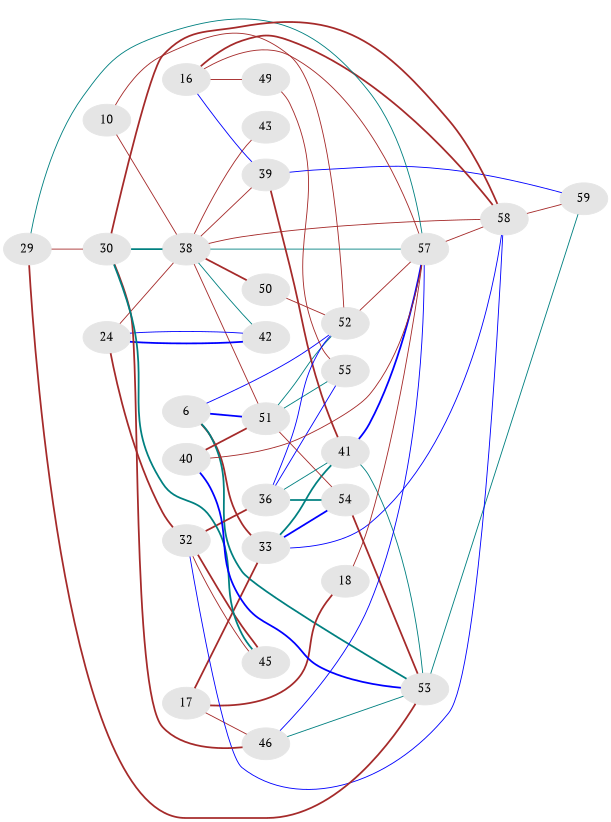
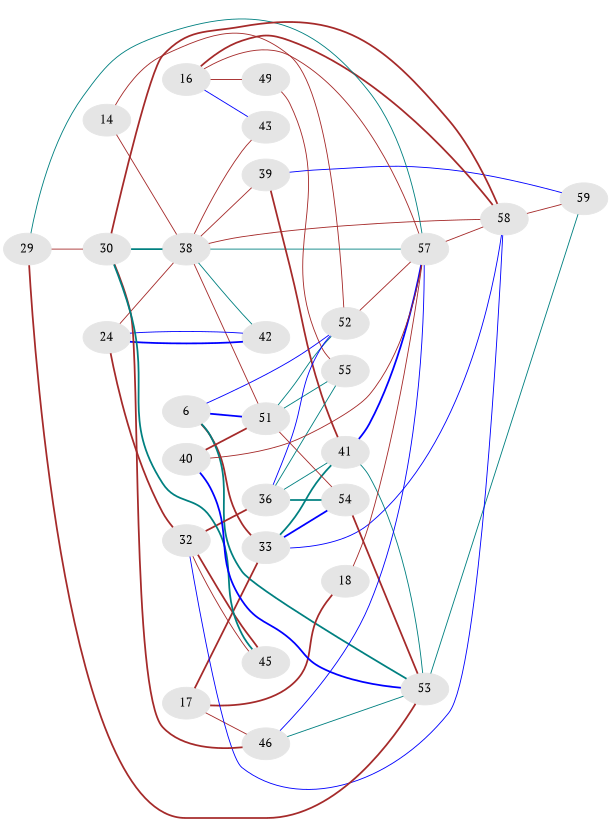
node "10": label "10" -> "14"
edge "16" -- "39": now "16" -- "43"
node "50": removed
edge "55" -- "36": color blue -> teal
